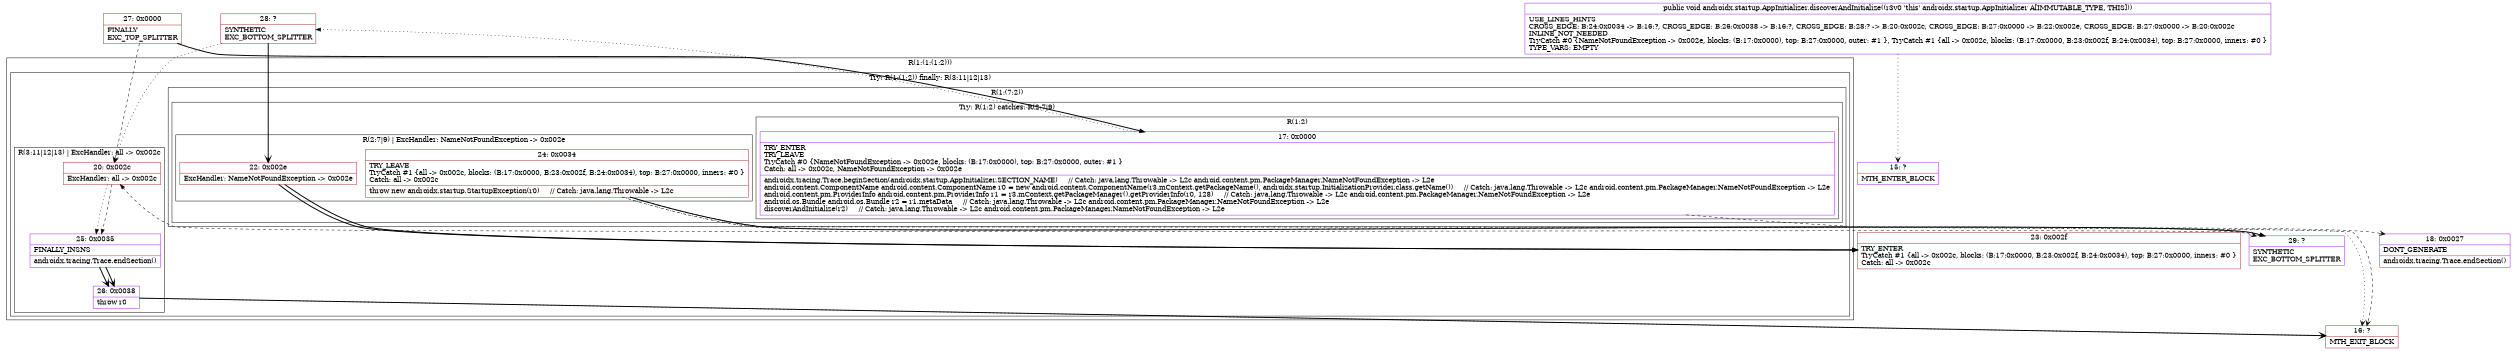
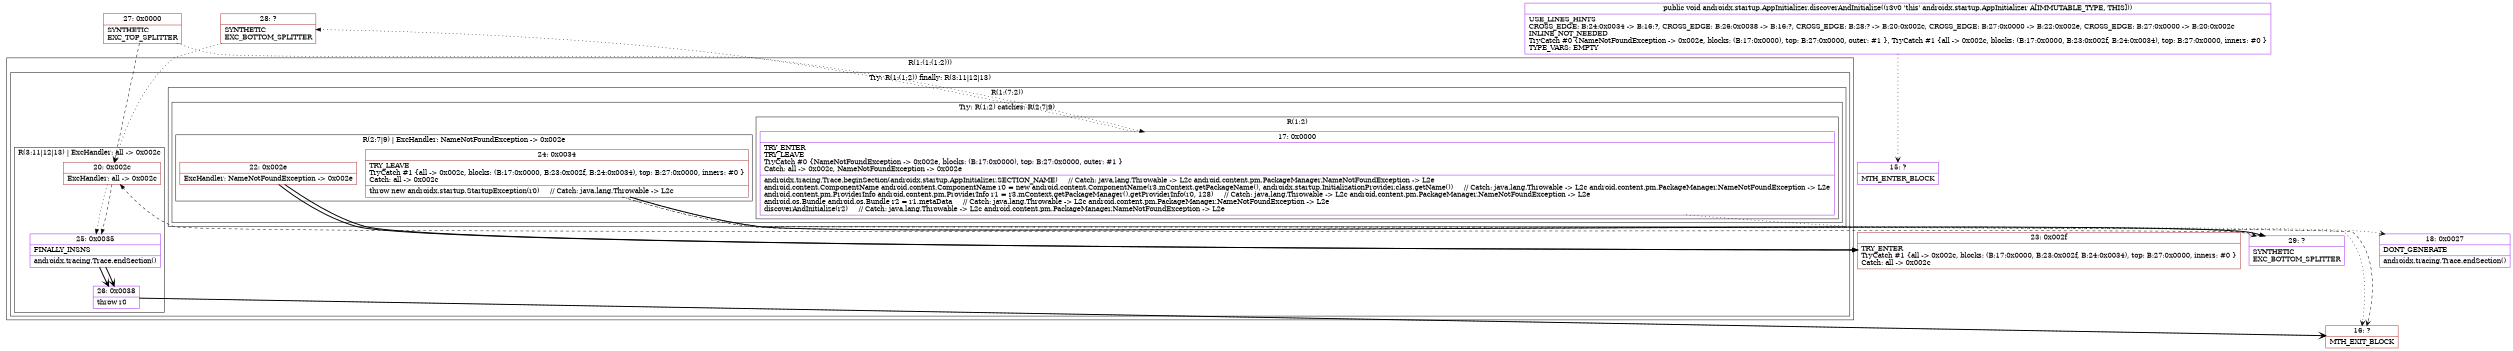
node "27: 0x0000": text "FINALLY" -> "SYNTHETIC"
edge "27: 0x0000" -> "17: 0x0000": style bold -> dotted
edge "28: ?" -> "22: 0x002e": removed
edge "17: 0x0000" -> "18: 0x0027": style dashed -> dotted
